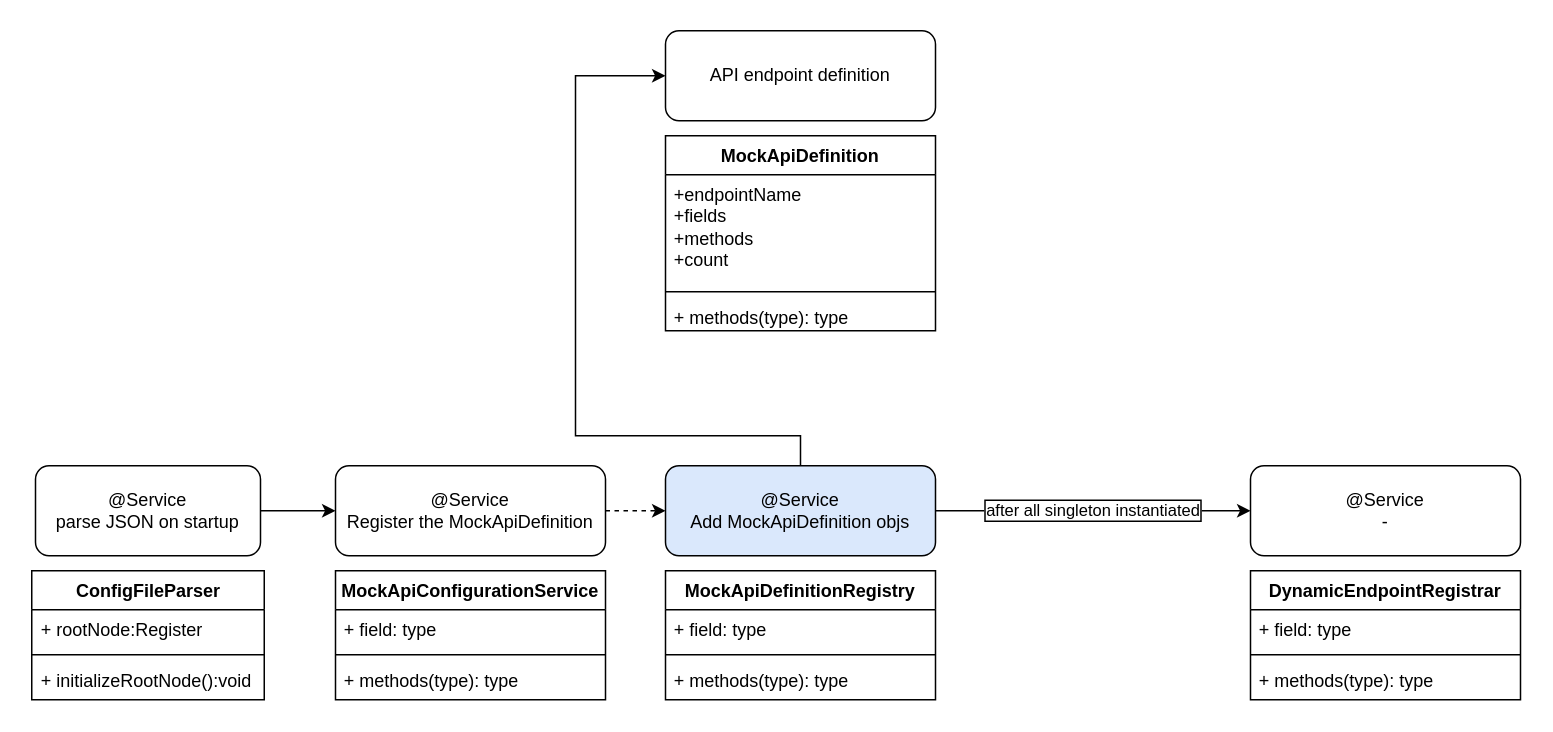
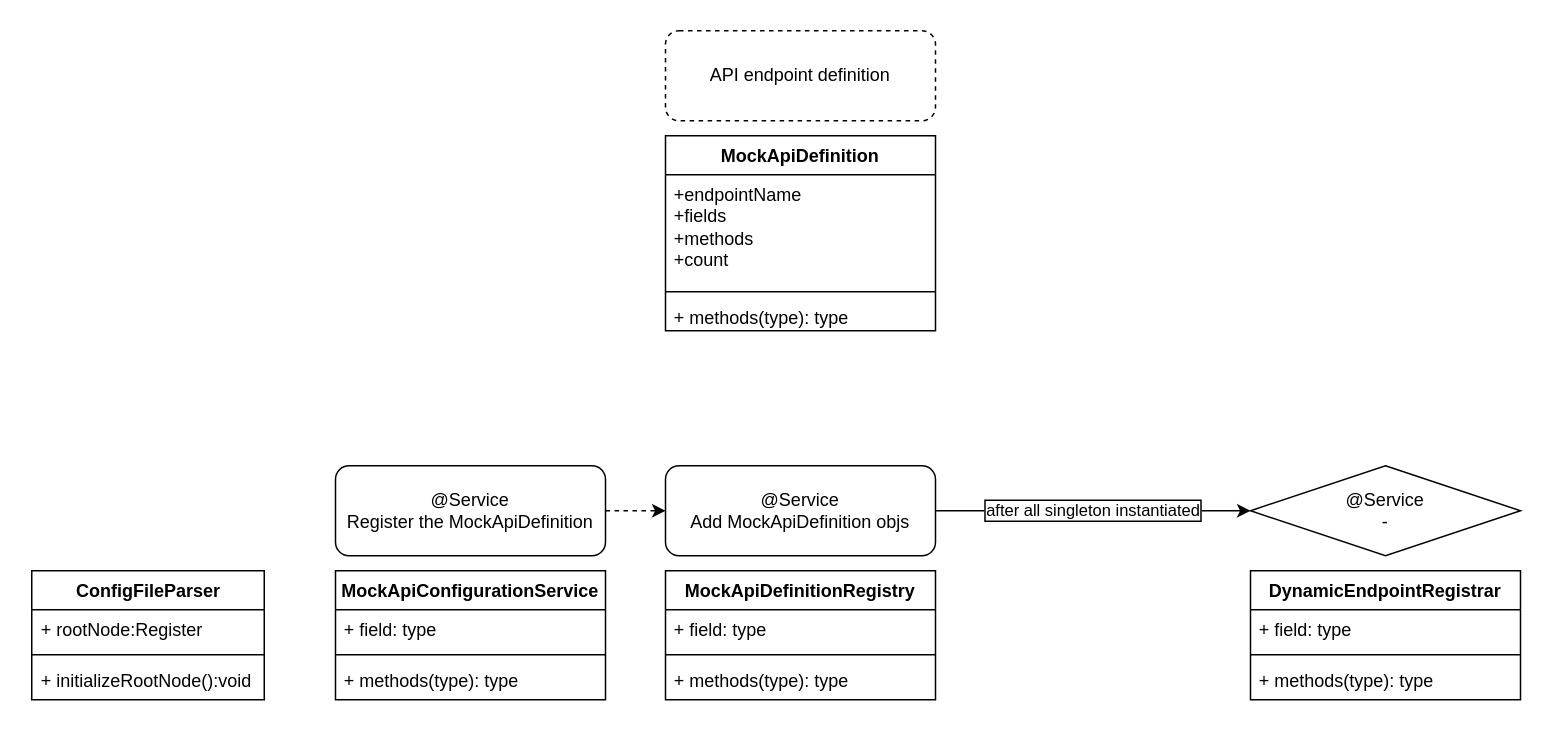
node "API endpoint definition": style solid -> dashed
edge "@Service Add MockApiDefinition objs" -> "API endpoint definition": removed
node "@Service parse JSON on startup": removed
edge "@Service parse JSON on startup" -> "@Service Register the MockApiDefinition": removed
node "@Service Add MockApiDefinition objs": fillcolor #dae8fc -> #ffffff
node "@Service -": shape rounded rectangle -> diamond
